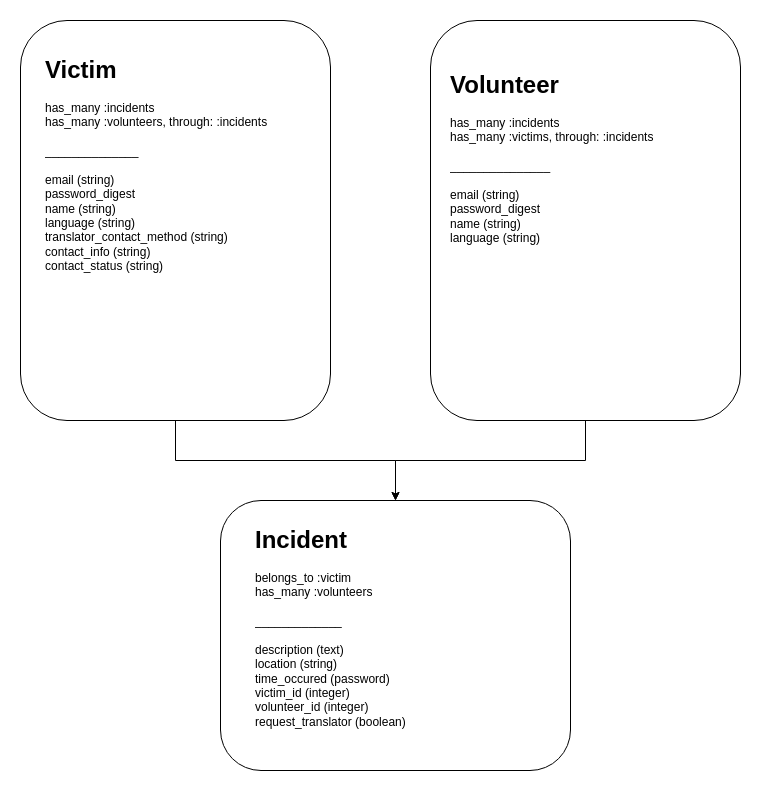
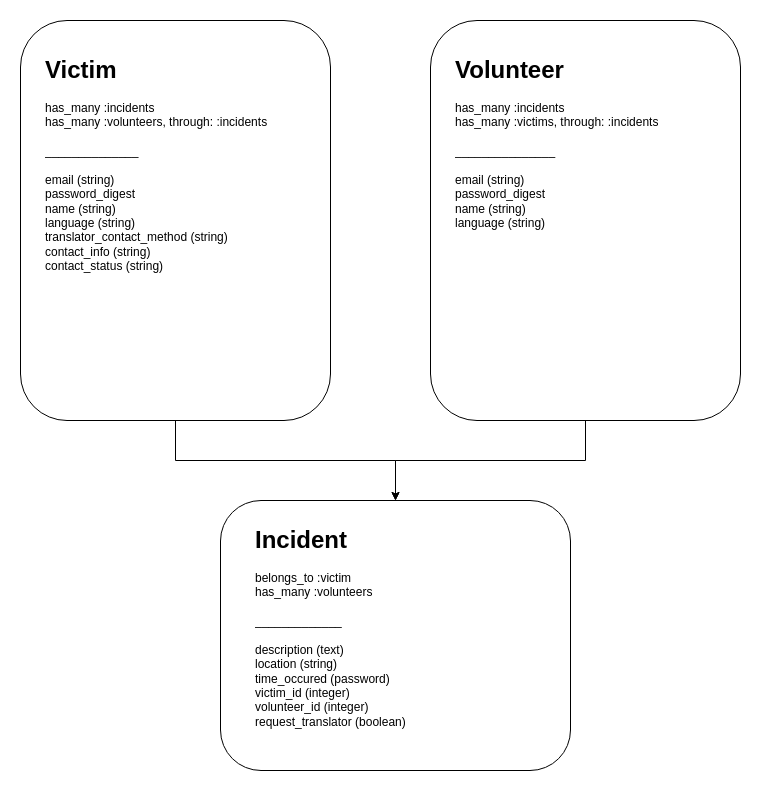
node "Volunteerhas_many :incidents has_many :victims, through: :incidents _______________ email (string) password_digest name (string) language (string)": moved (581, 226) -> (586, 211)
